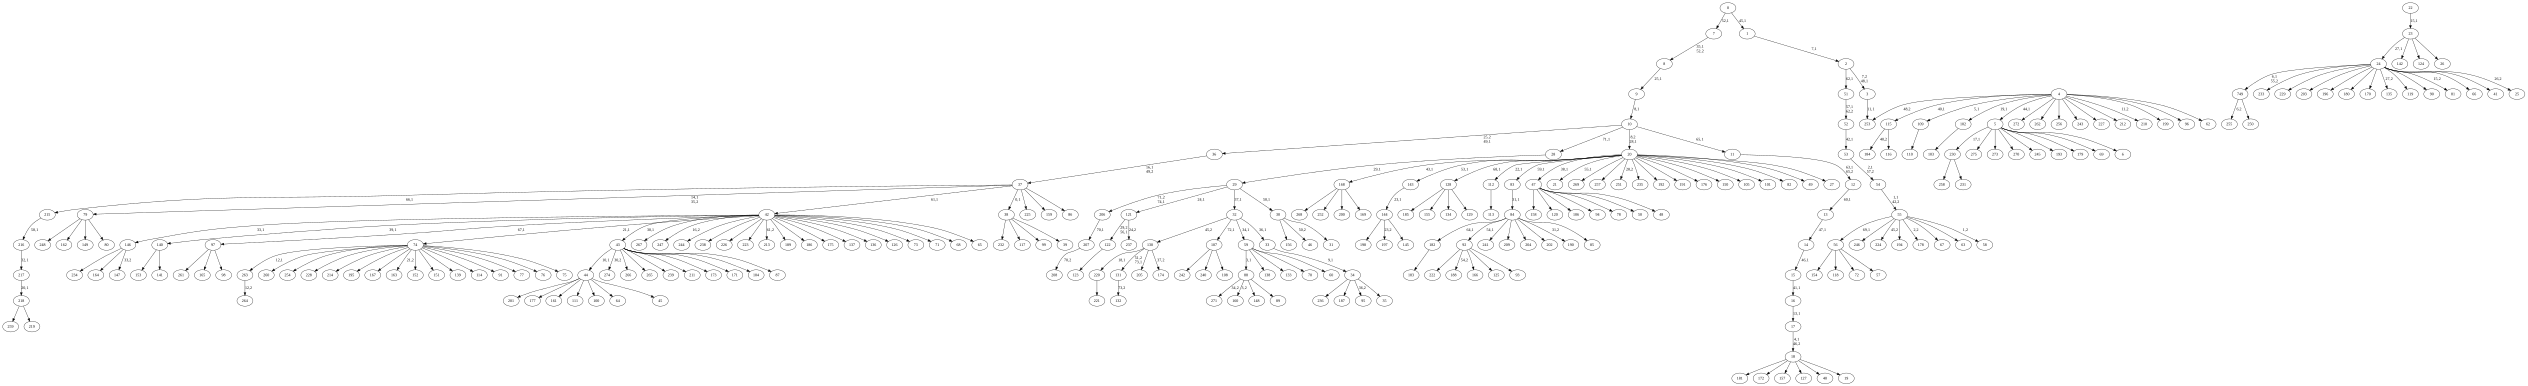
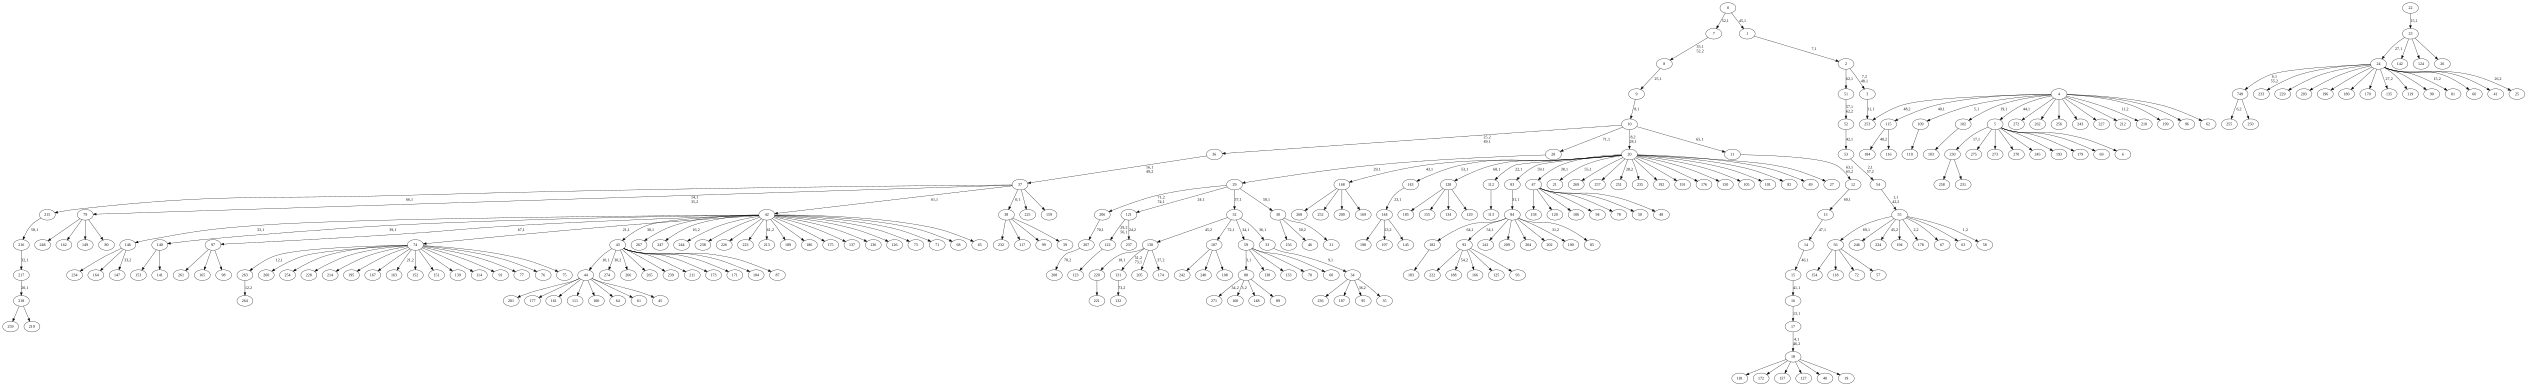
node "86": removed
node "61": added
